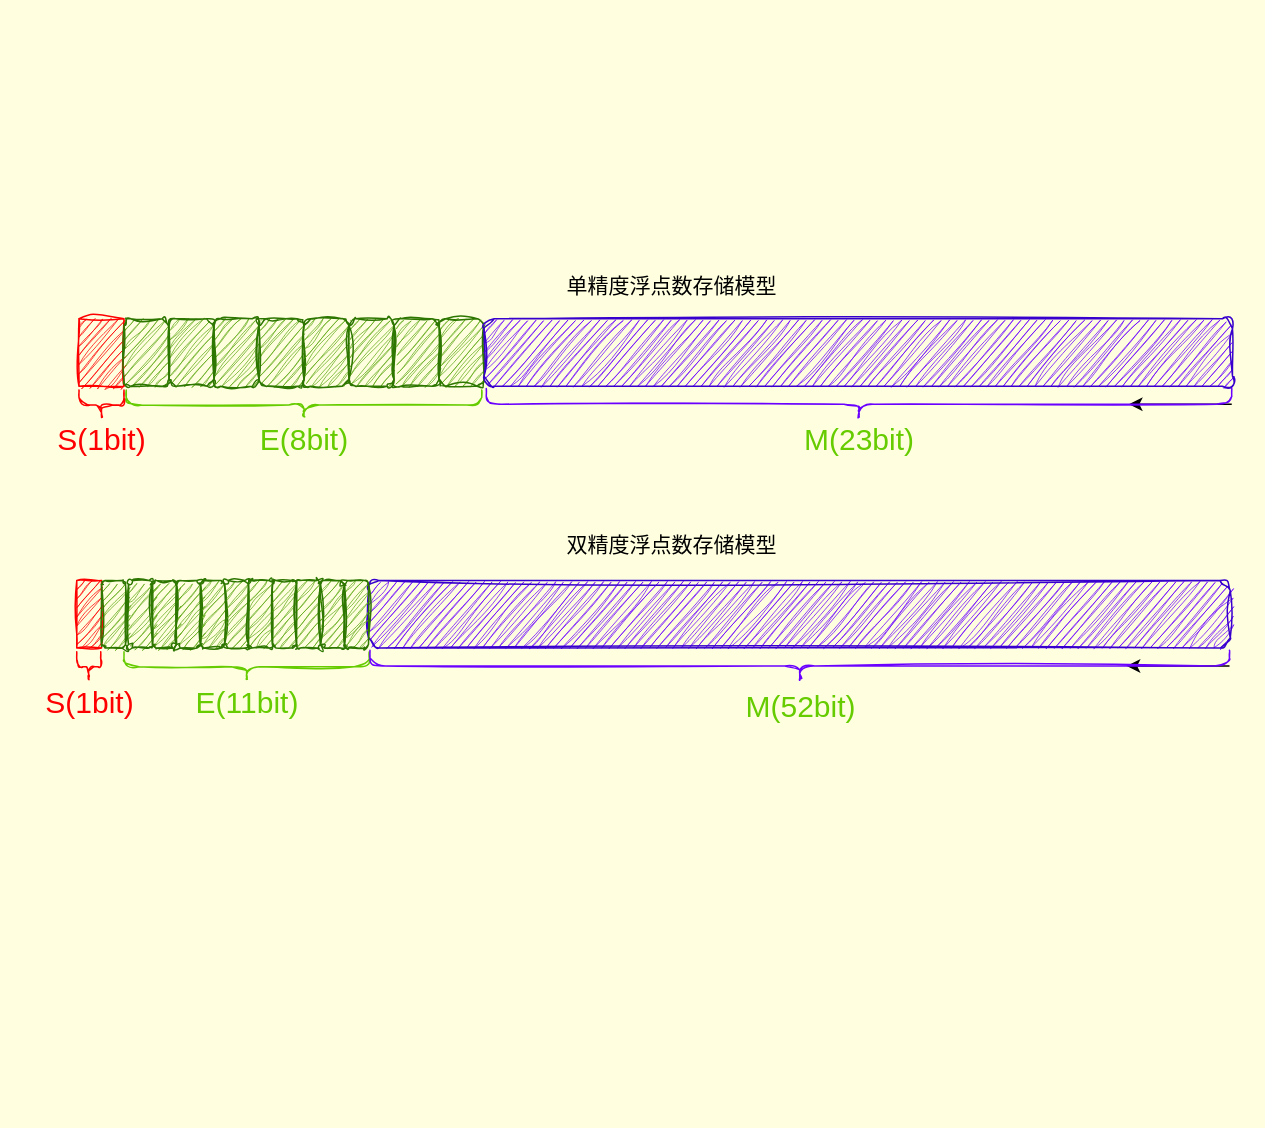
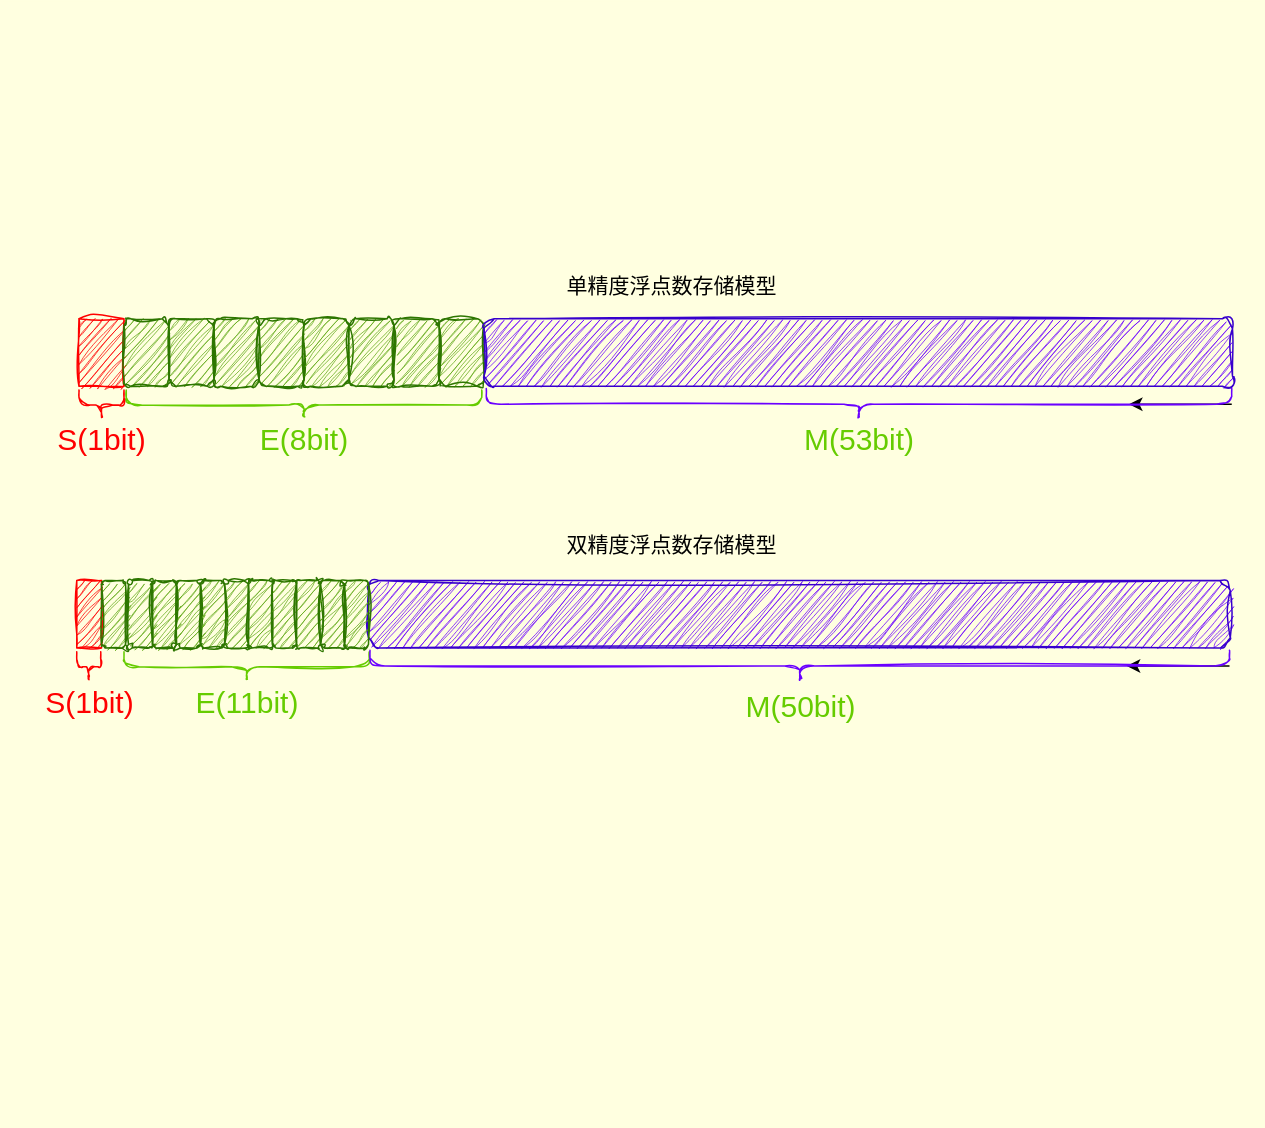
node "M(23bit)": label "M(23bit)" -> "M(53bit)"
node "M(52bit)": label "M(52bit)" -> "M(50bit)"
